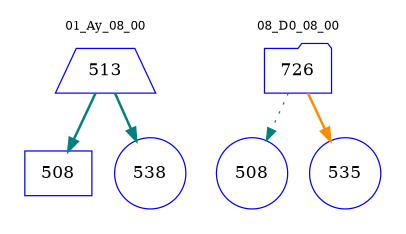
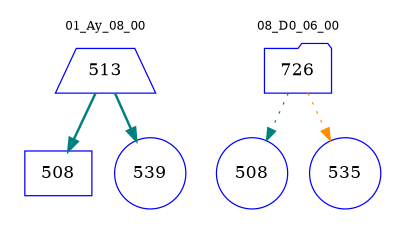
cluster "08_D0_08_00": label "08_D0_08_00" -> "08_D0_06_00"
edge "726" -> "535": style bold -> dotted
node "538": label "538" -> "539"
